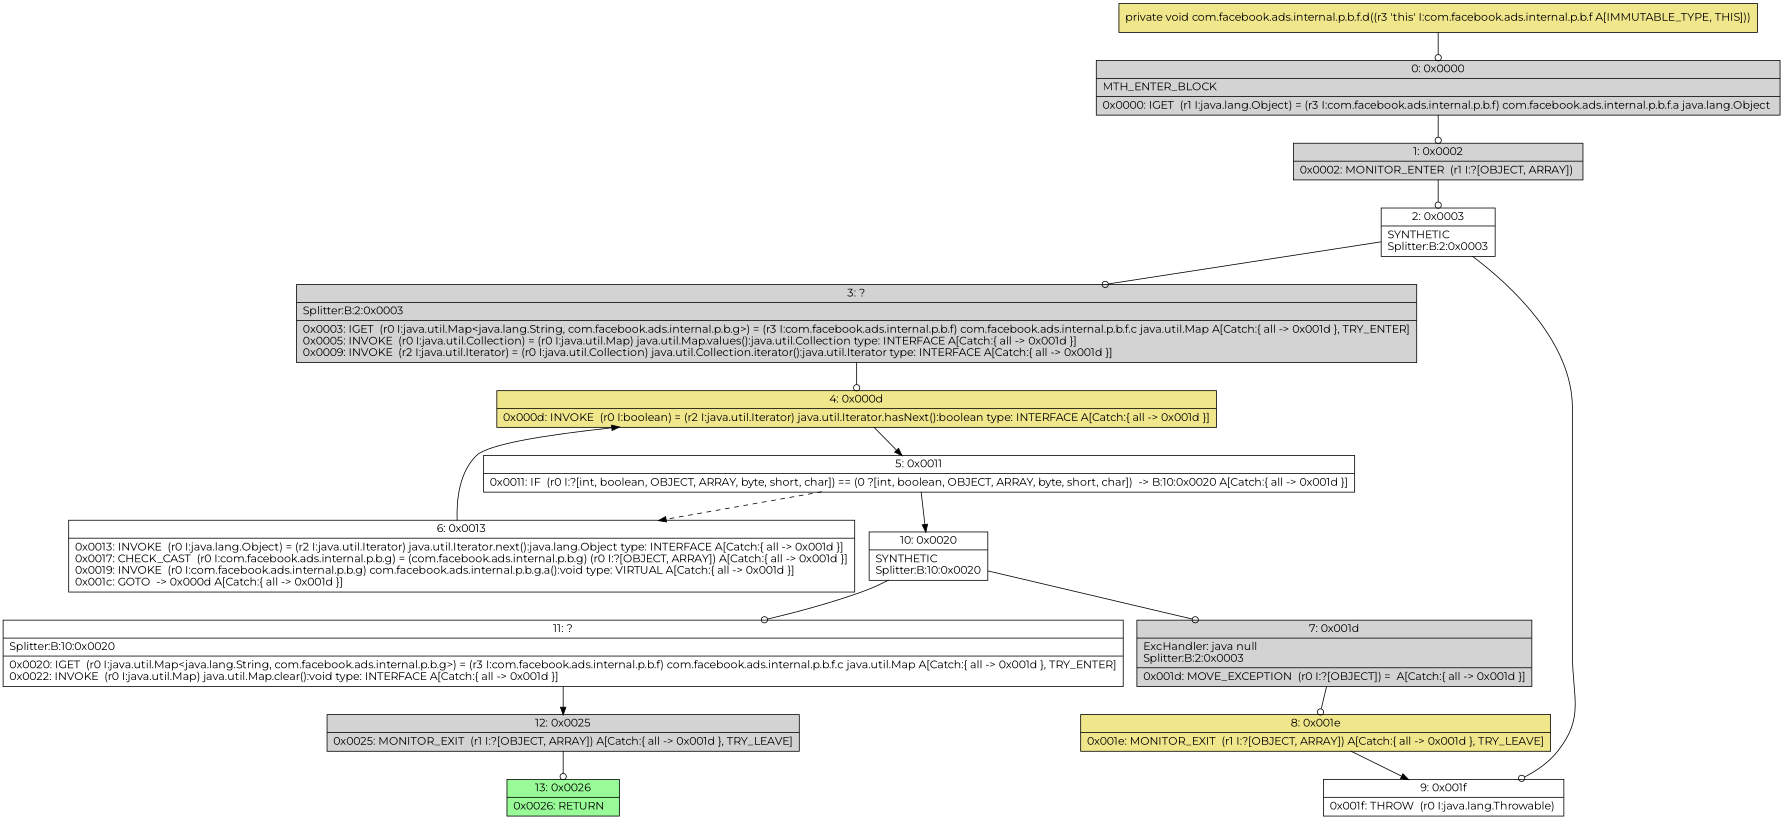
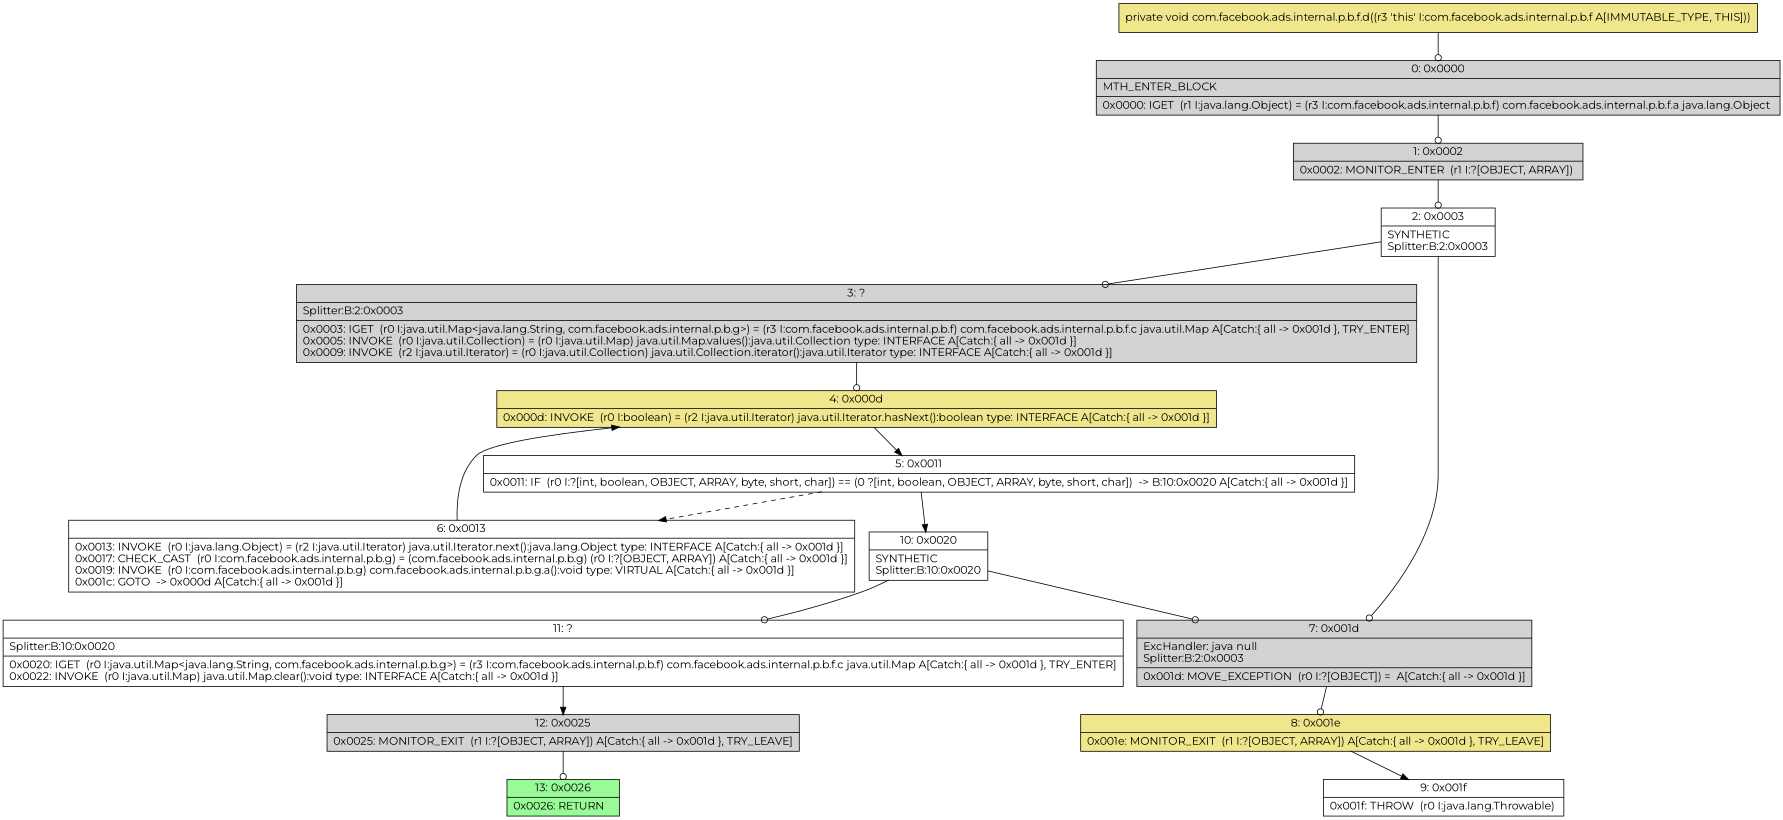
edge "2: 0x0003" -> "9: 0x001f": now "2: 0x0003" -> "7: 0x001d"
